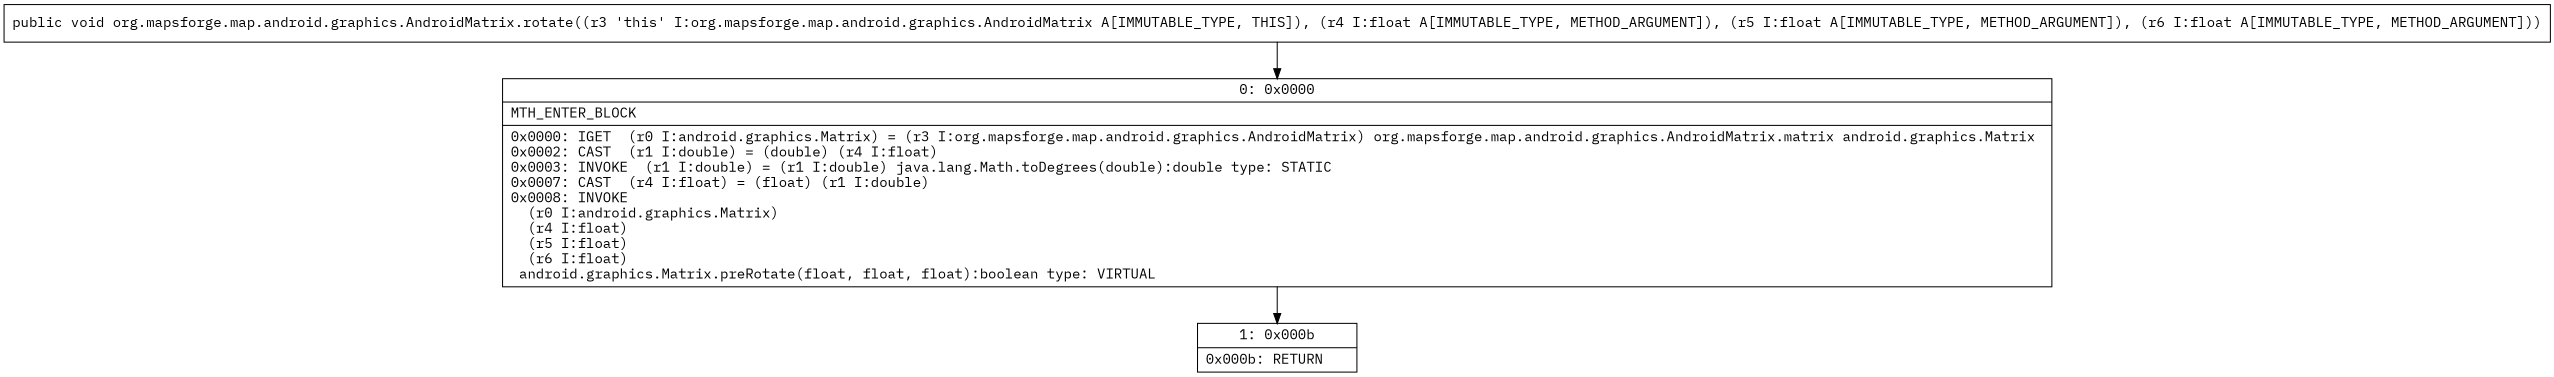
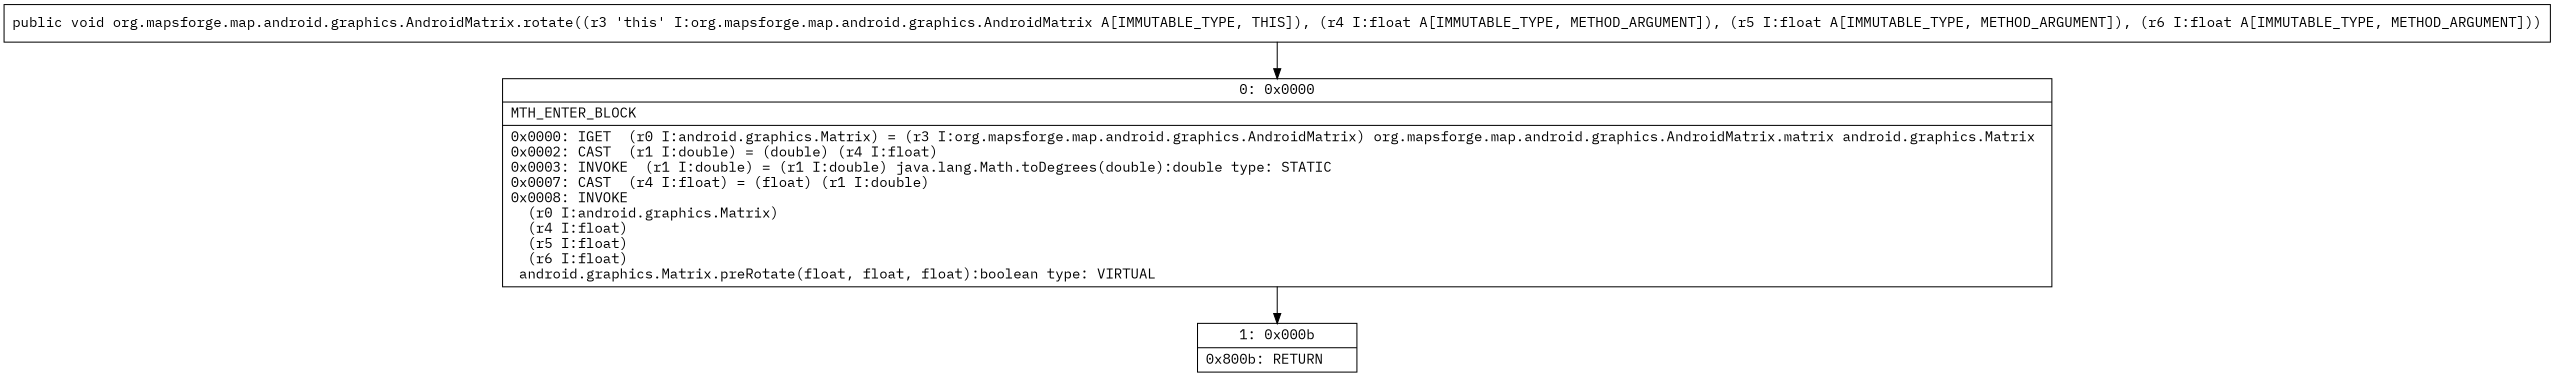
node "1: 0x000b": text "0x000b: RETURN" -> "0x800b: RETURN"
